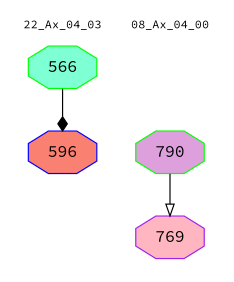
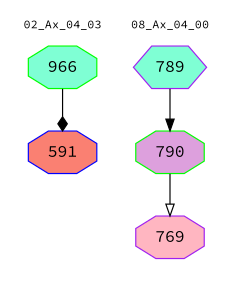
cluster "22_Ax_04_03": label "22_Ax_04_03" -> "02_Ax_04_03"
node "566": label "566" -> "966"
node "789": added
node "596": label "596" -> "591"
